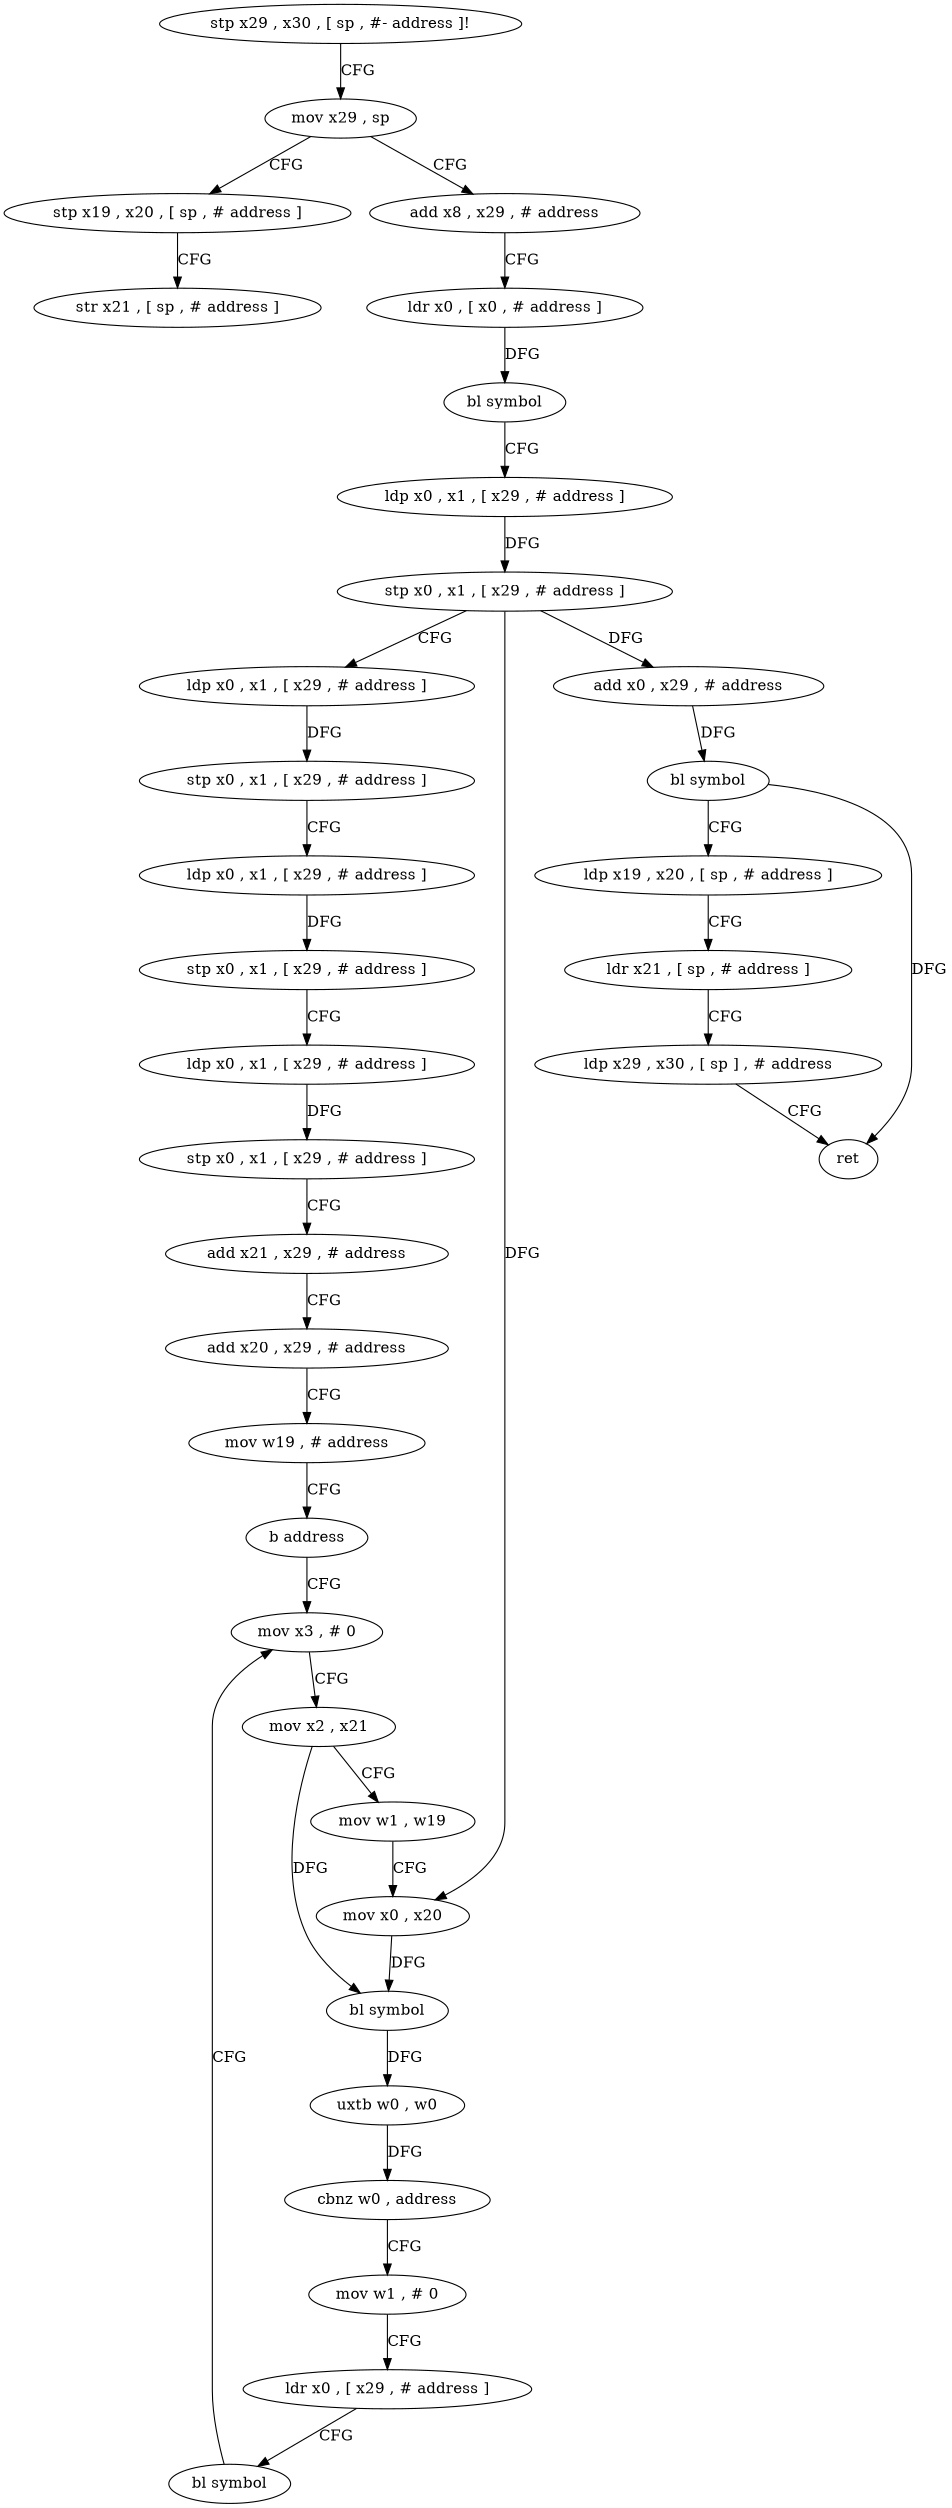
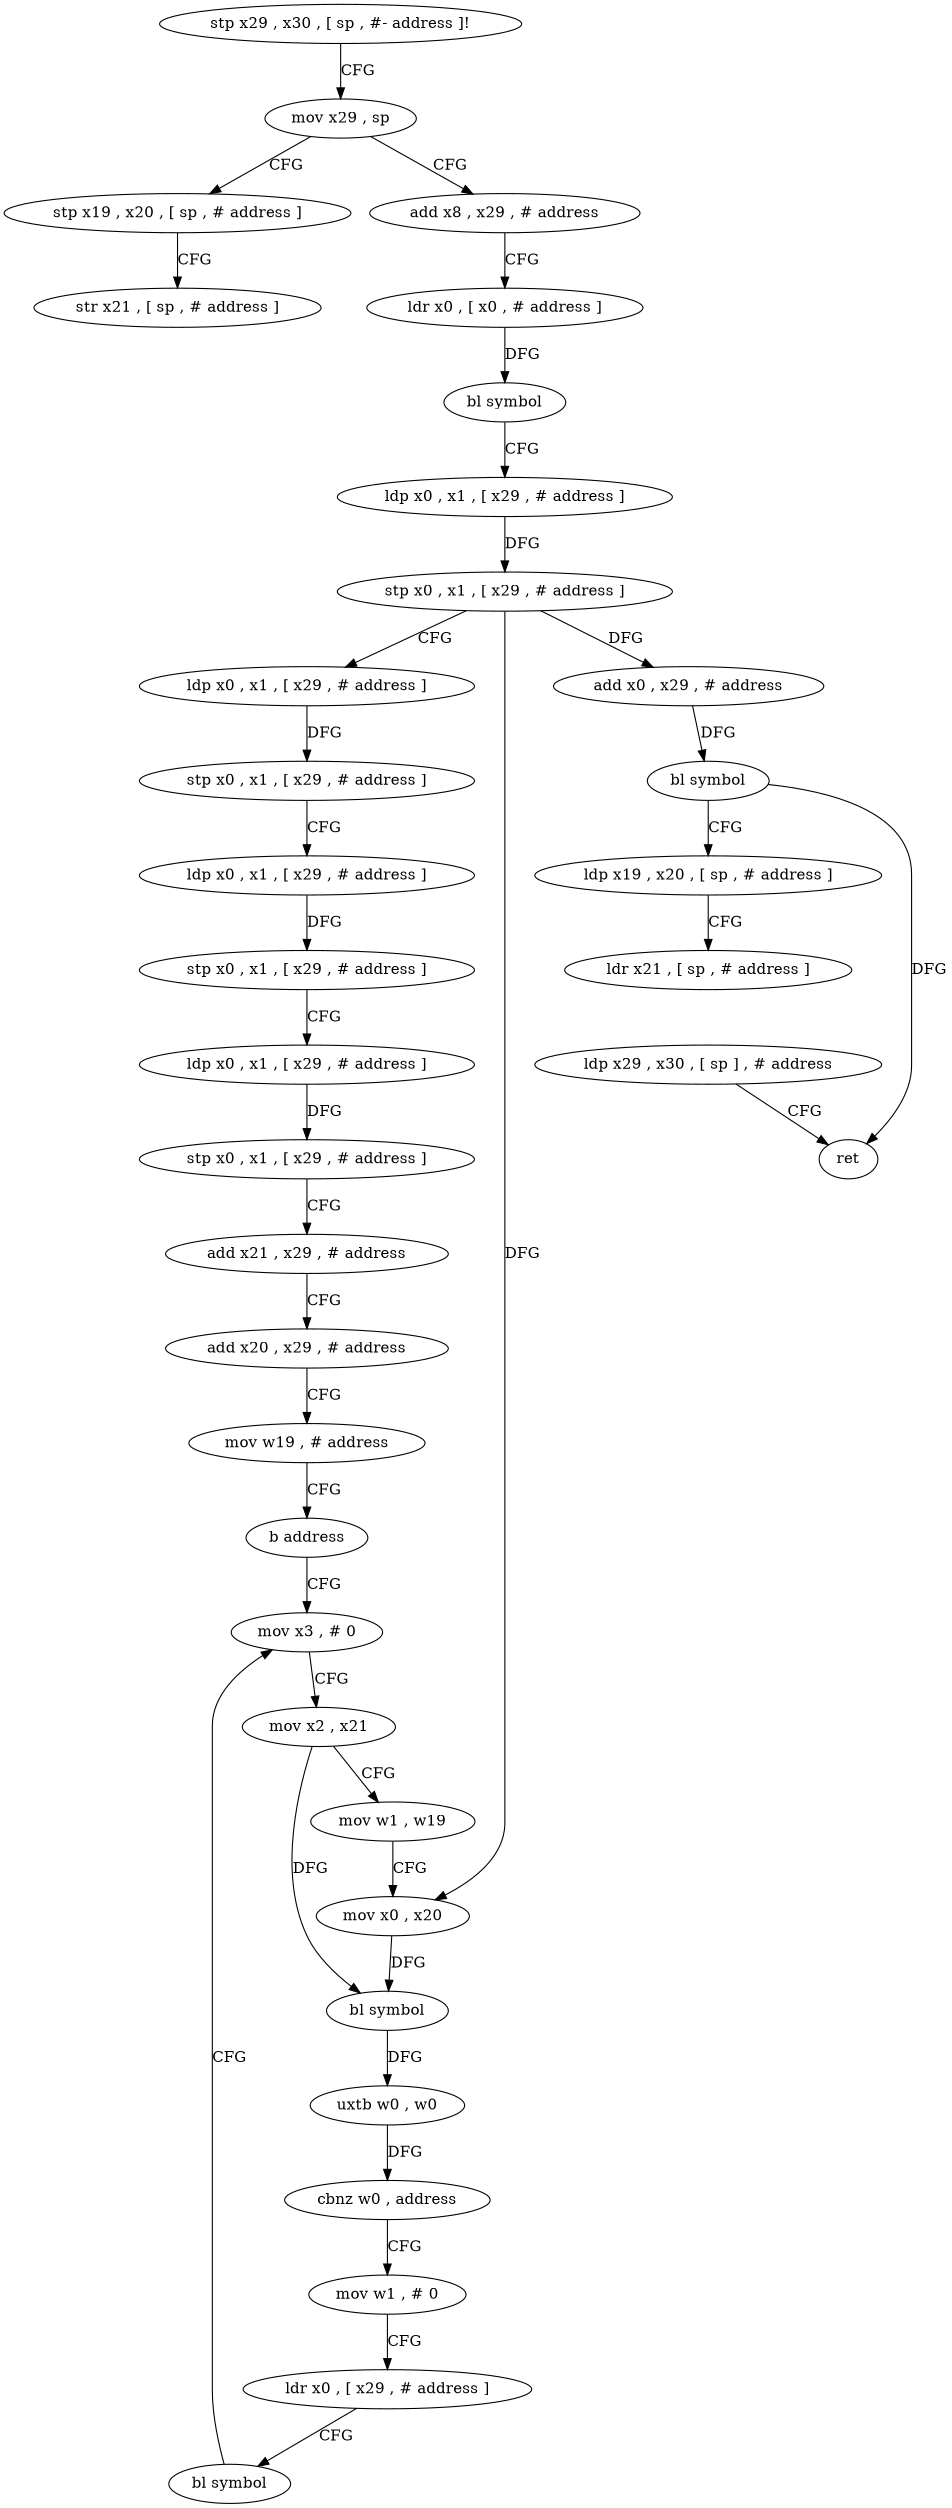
edge "ldr x21 , [ sp , # address ]" -> "ldp x29 , x30 , [ sp ] , # address": removed, label "CFG"
